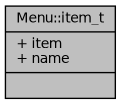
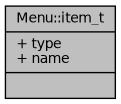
node "Menu::item_t": text "+ item" -> "+ type"
